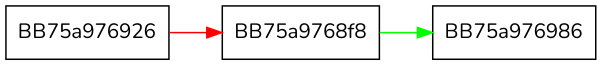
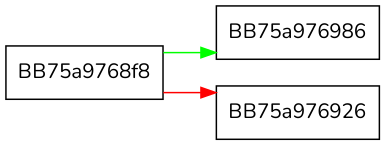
edge "BB75a976926" -> "BB75a9768f8": reversed
